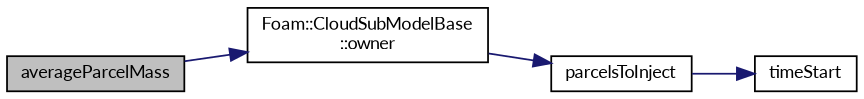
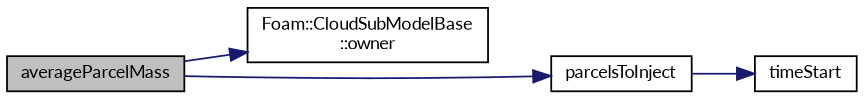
edge "Foam::CloudSubModelBase ::owner" -> "parcelsToInject": now "averageParcelMass" -> "parcelsToInject"
